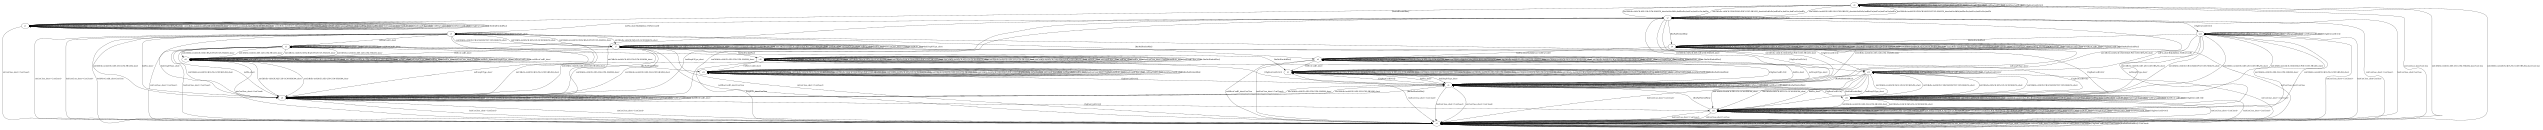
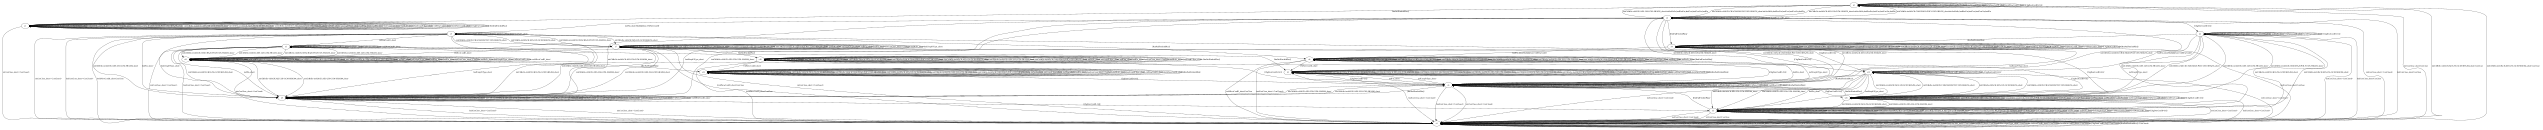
edge "s10" -> "s3": label "PingACK_short/ConClose " -> "InvldNewConID_short/ConClose "
